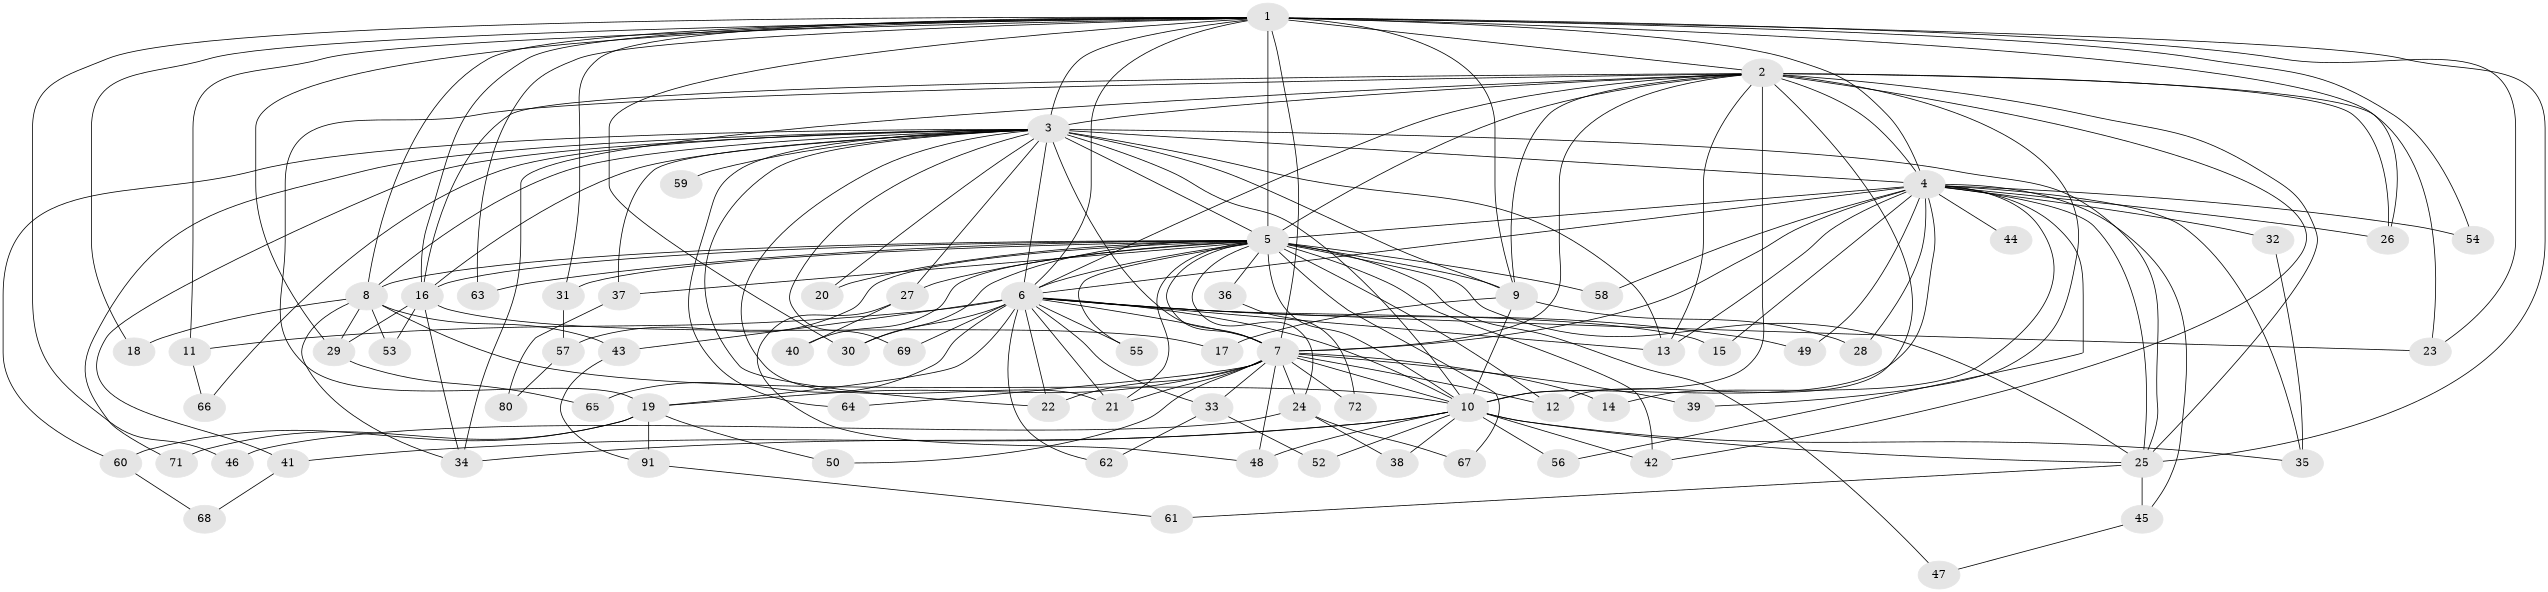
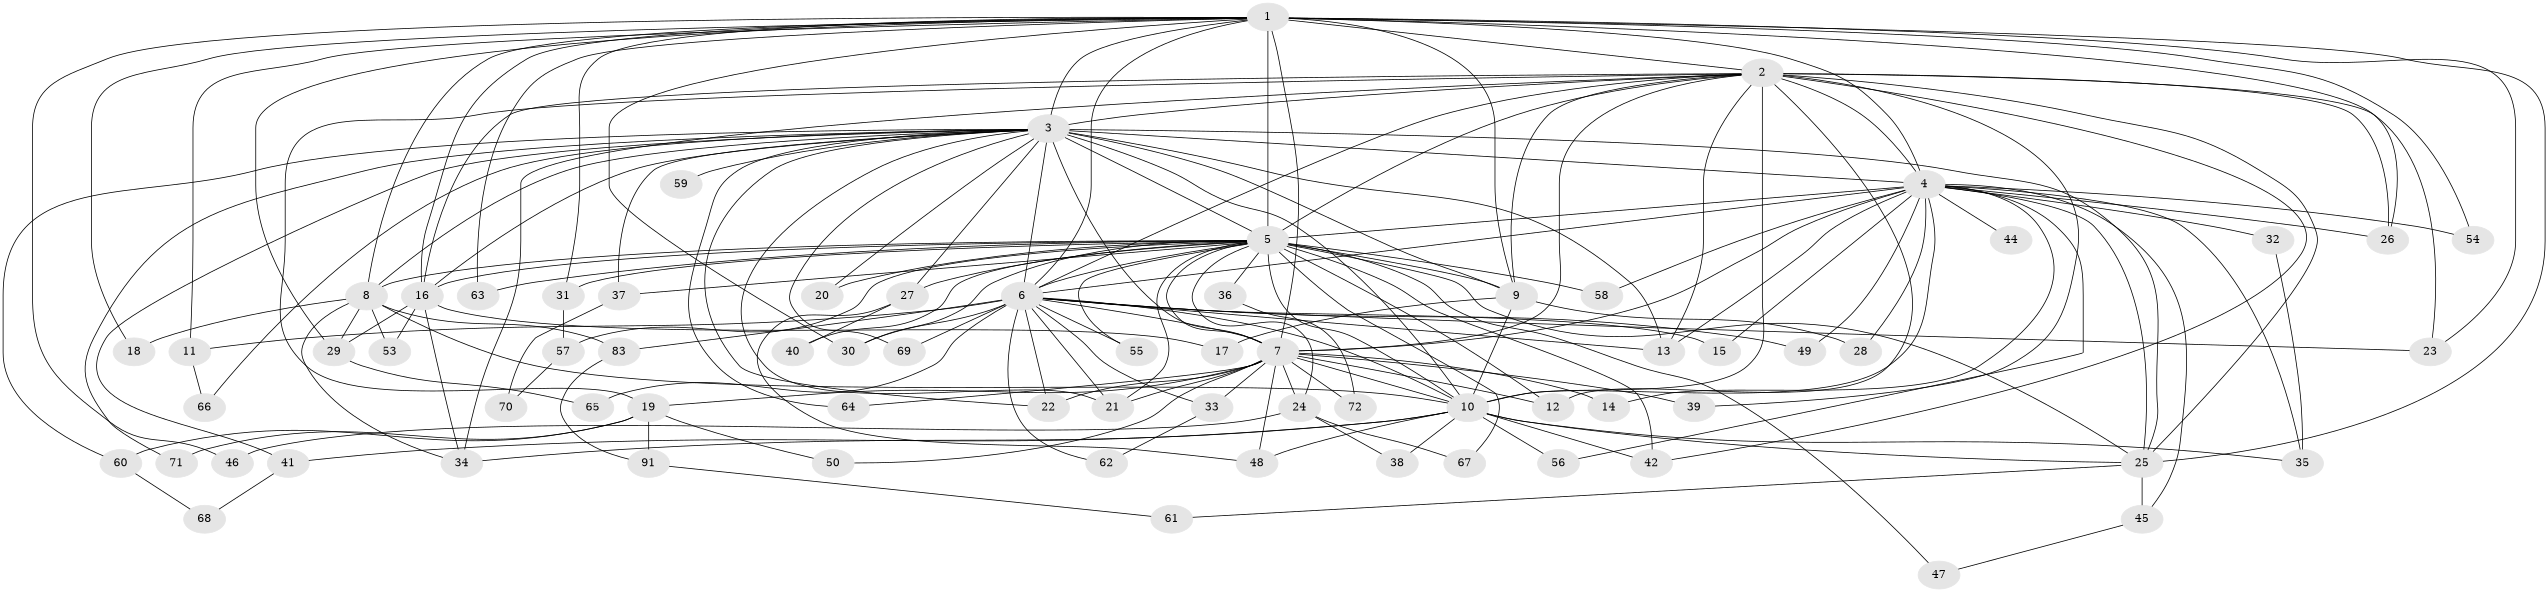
node "43": label "43" -> "83"
edge "6" -- "19": removed
node "80": label "80" -> "70"
node "52": removed
